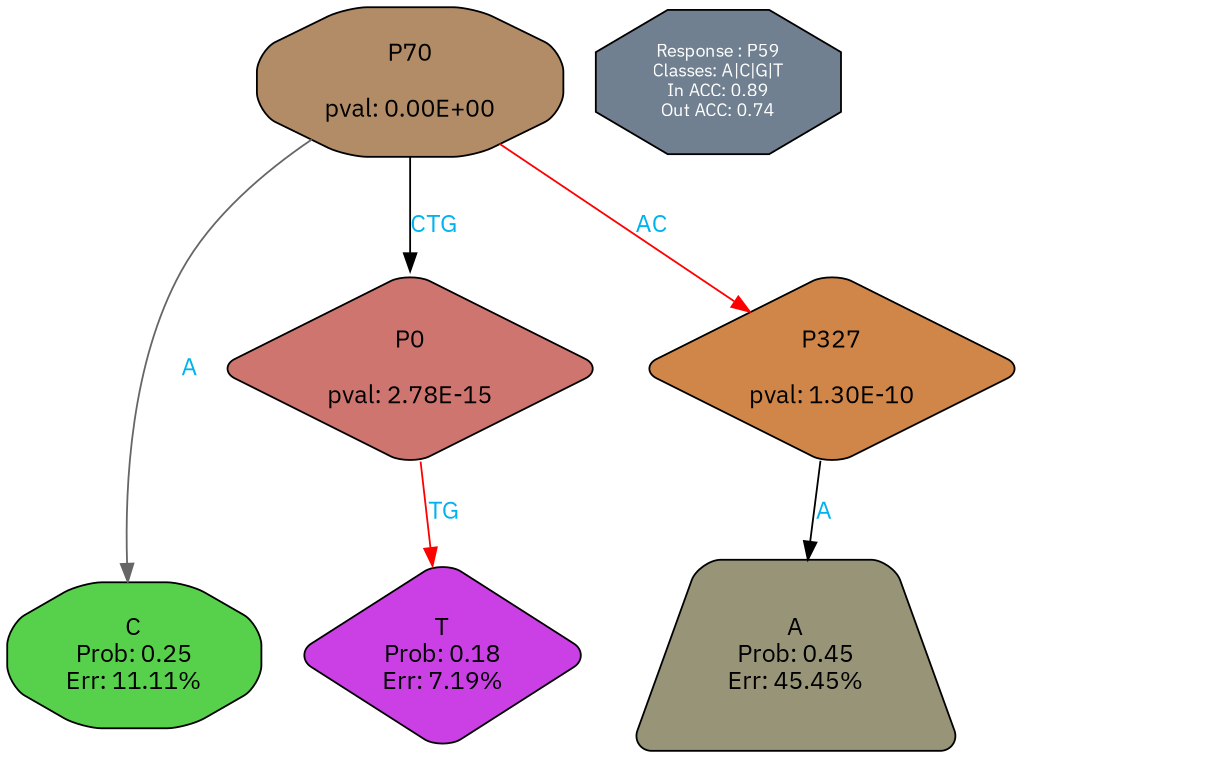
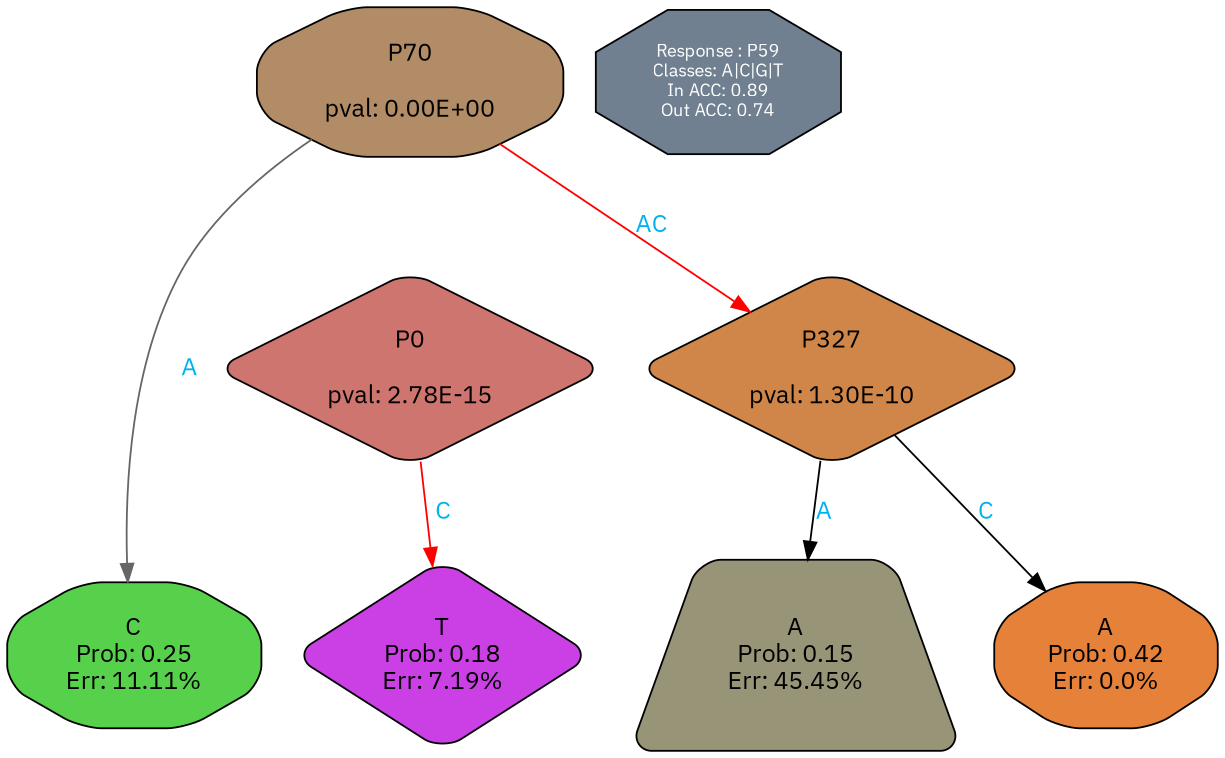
edge "P70 pval: 0.00E+00" -> "P0 pval: 2.78E-15": removed, label "CTG"
edge "P0 pval: 2.78E-15" -> "T Prob: 0.18 Err: 7.19%": label "TG" -> "C"
node "A Prob: 0.45 Err: 45.45%": label "A Prob: 0.45 Err: 45.45%" -> "A Prob: 0.15 Err: 45.45%"
node "A Prob: 0.42 Err: 0.0%": added
